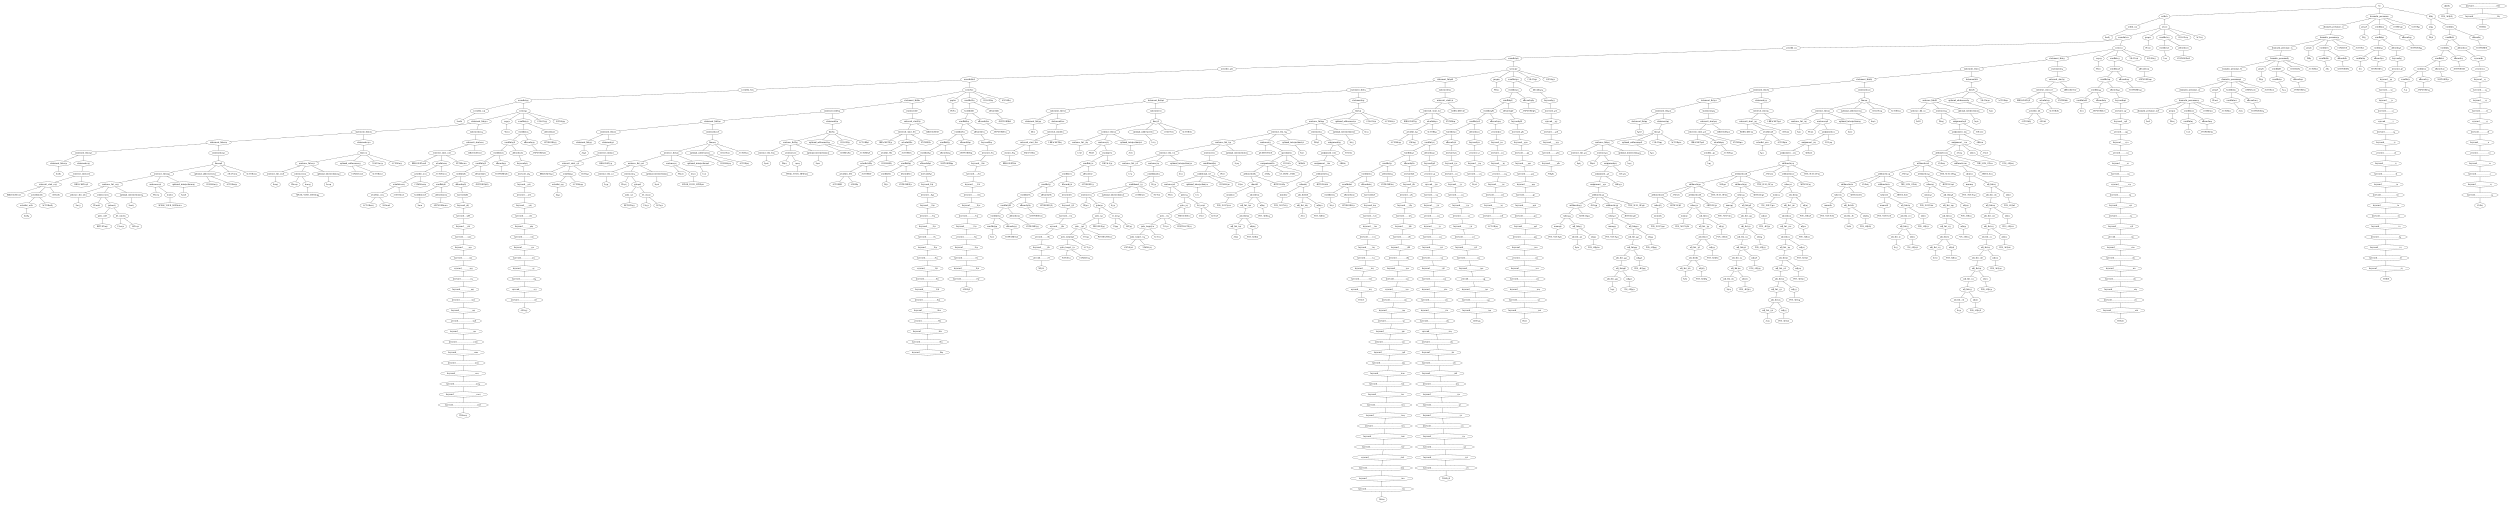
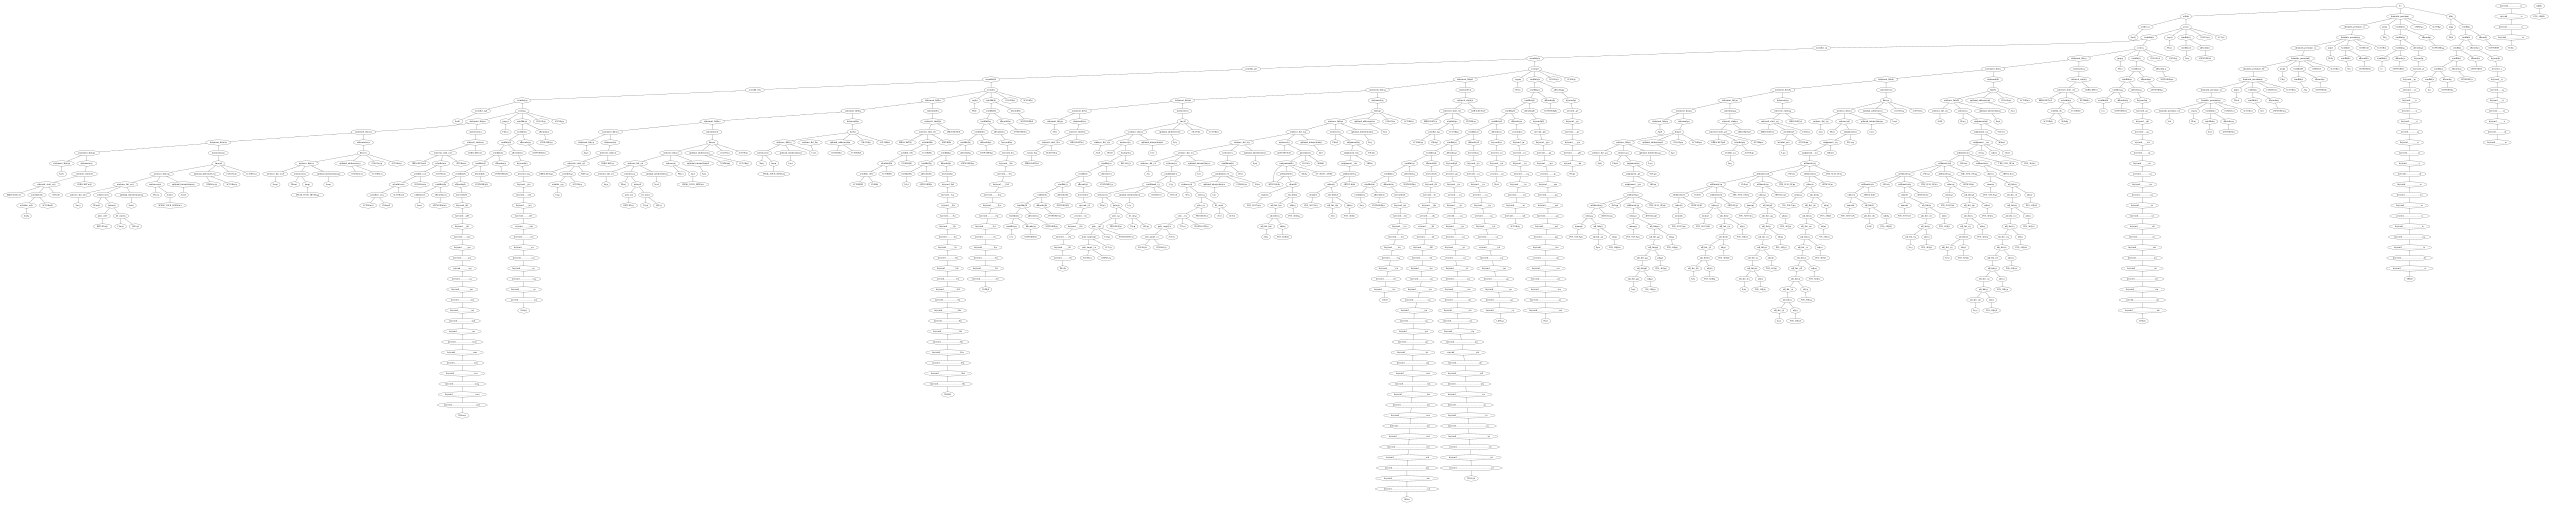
edge "sentence_list893" -- "sentence_list_899": now "sentence_list893" -- "λ906"
node "keyword_________20": removed
node "keyword__________________865": added
